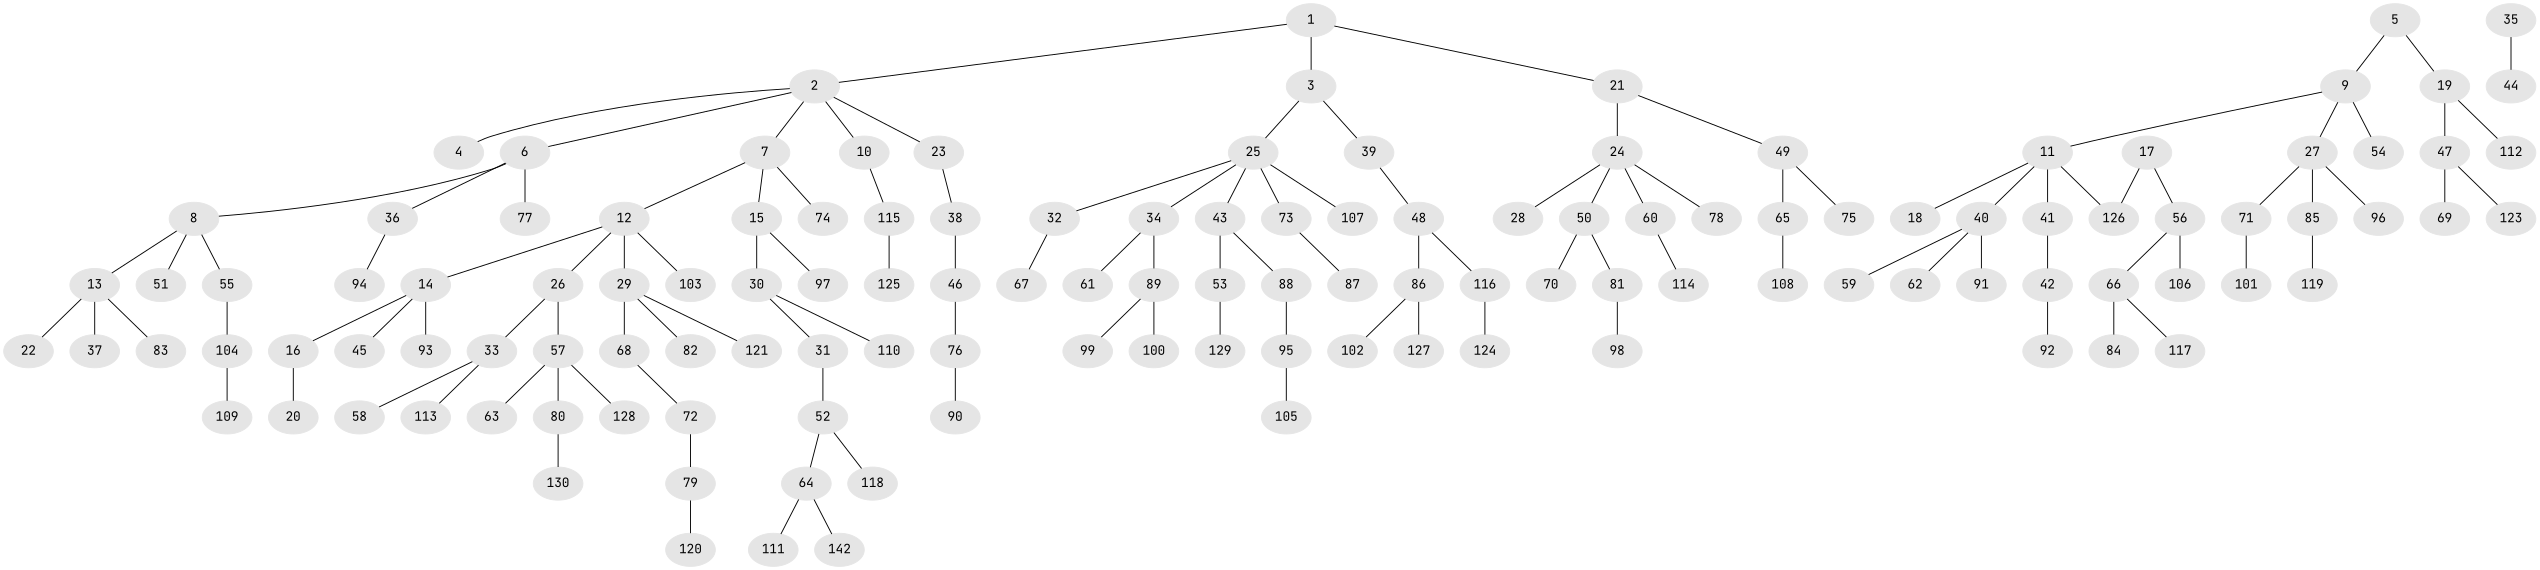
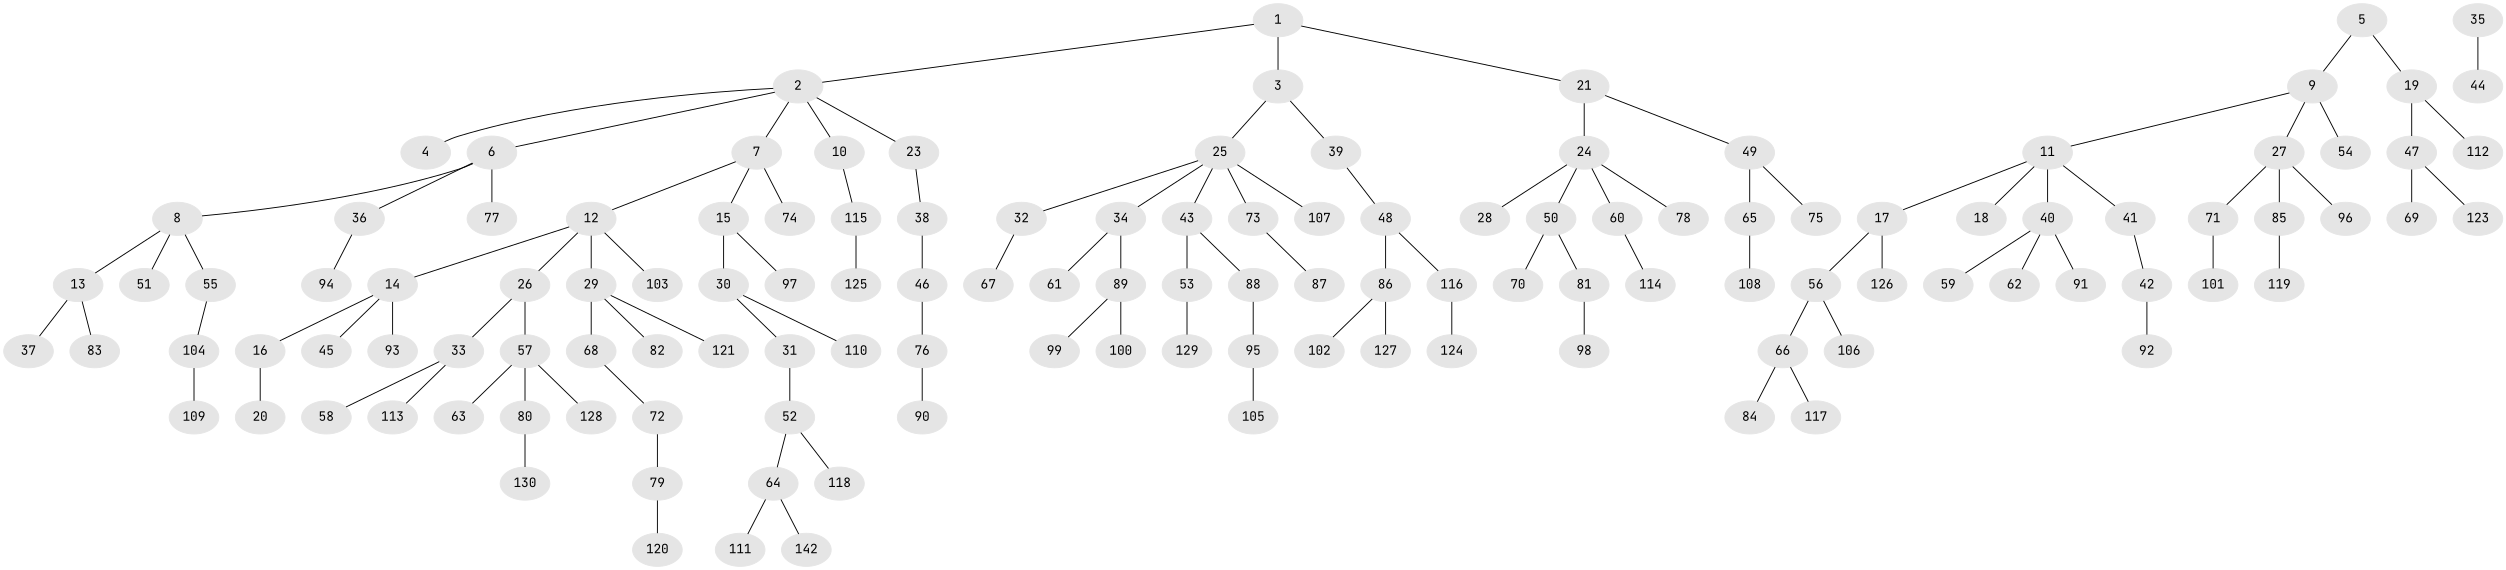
edge "11" -- "126": now "11" -- "17"
node "22": removed
